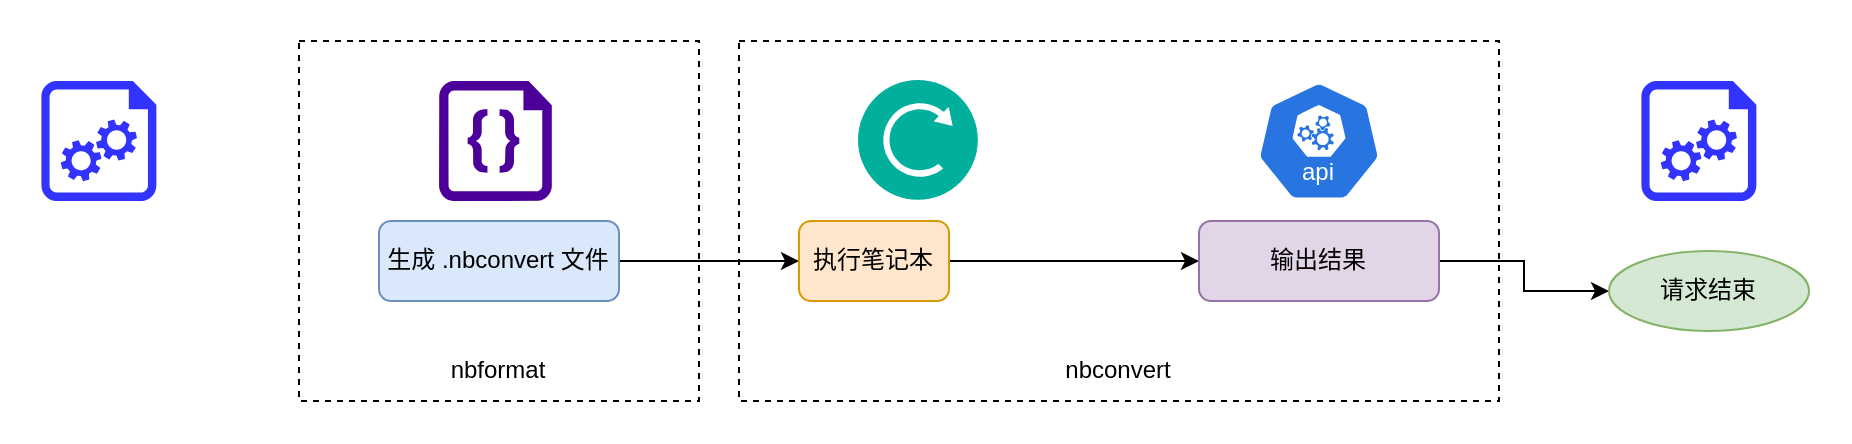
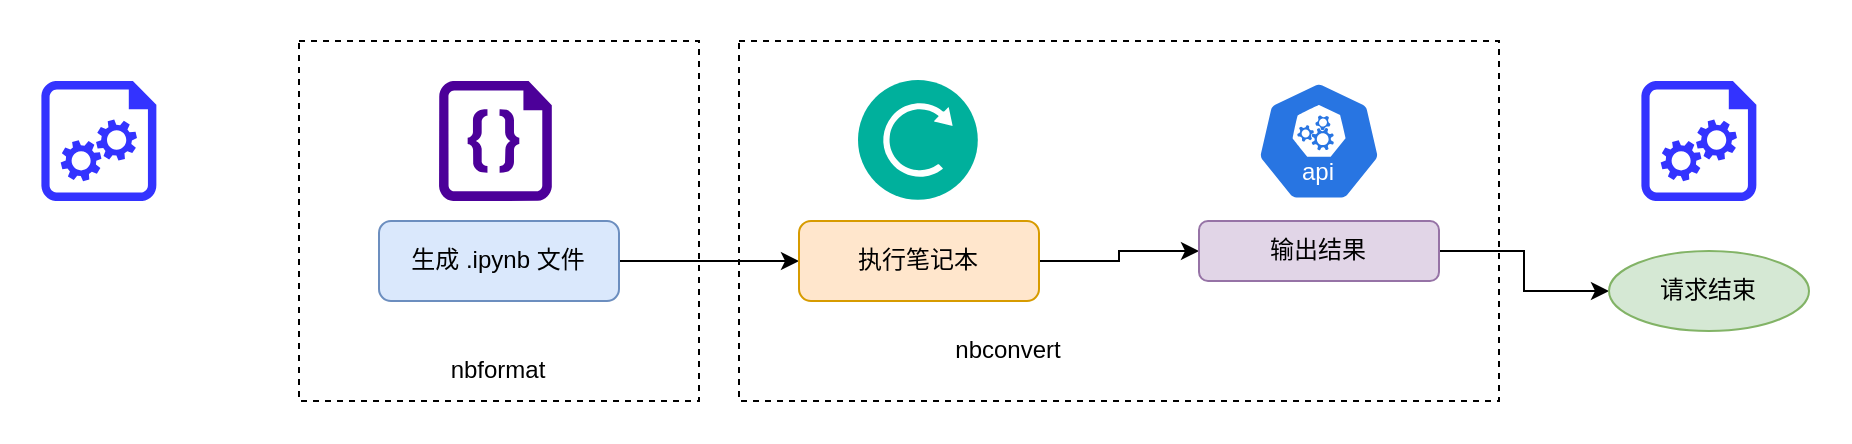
node "生成 .nbconvert 文件": label "生成 .nbconvert 文件" -> "生成 .ipynb 文件"
node "执行笔记本": size 150x80 -> 240x80
node "输出结果": size 240x80 -> 240x60
node "nbconvert": moved (1119, 371) -> (1009, 351)
